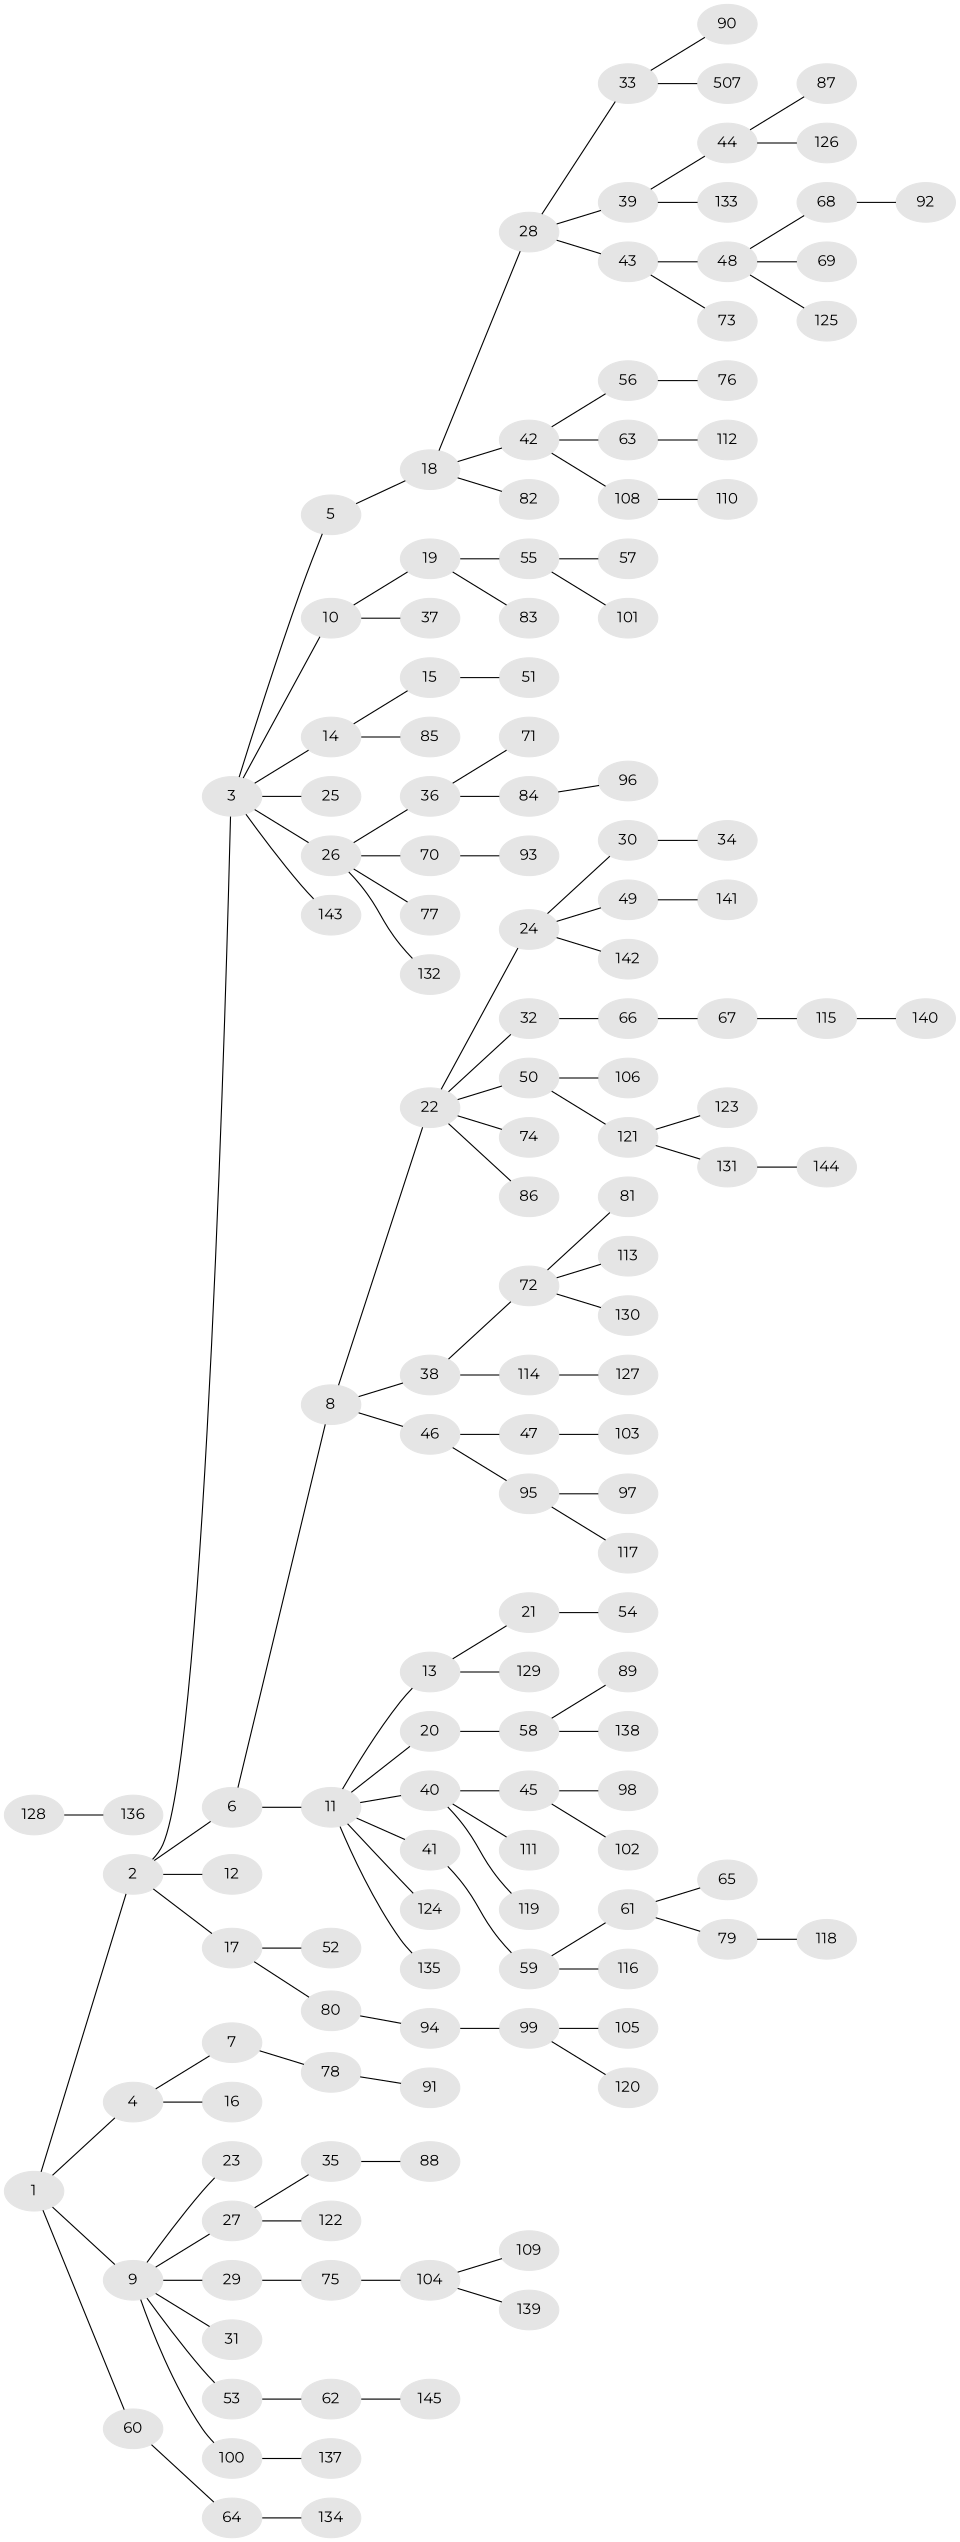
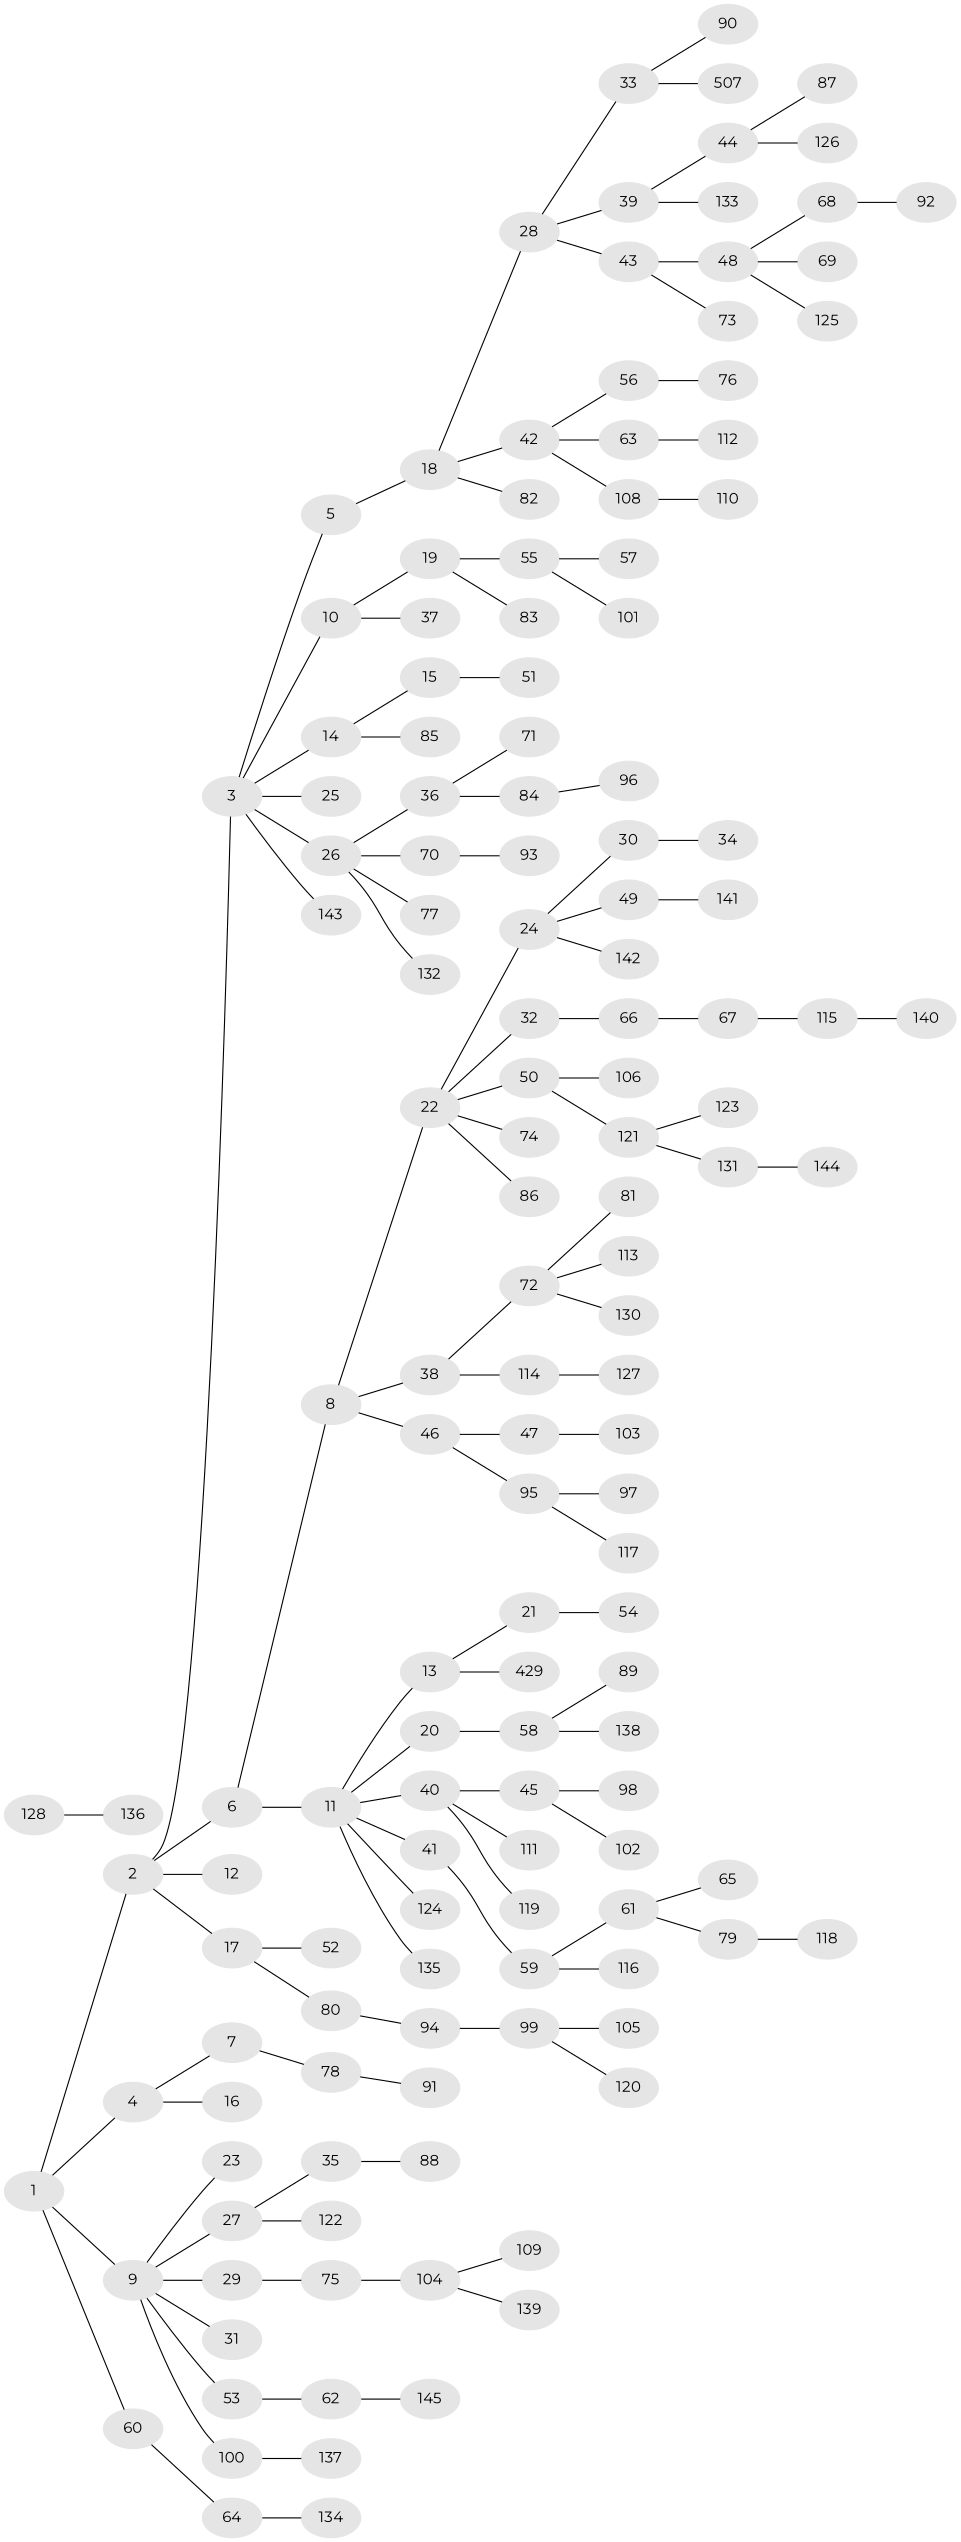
node "129": label "129" -> "429"
